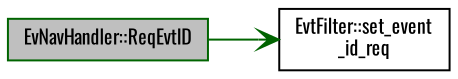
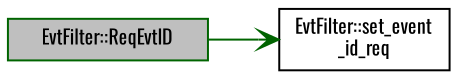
node "EvNavHandler::ReqEvtID": label "EvNavHandler::ReqEvtID" -> "EvtFilter::ReqEvtID"
